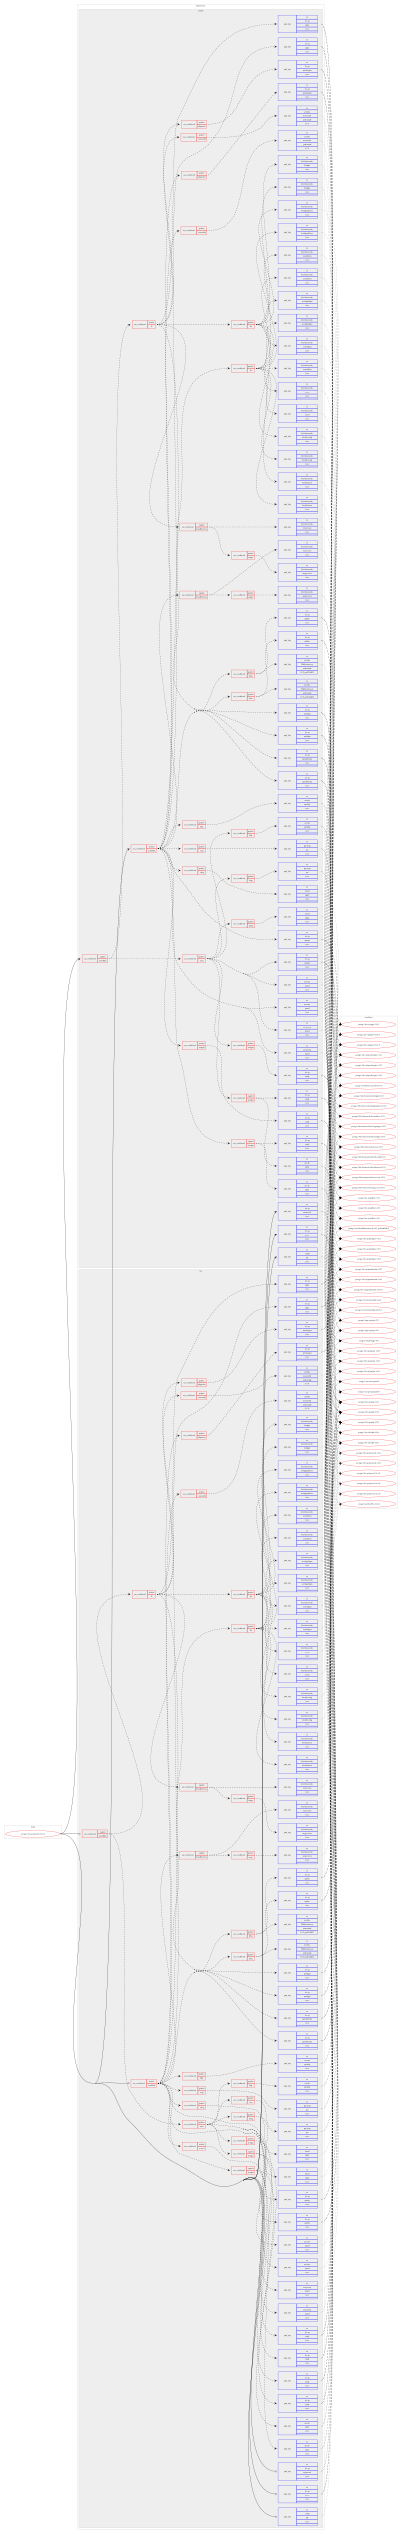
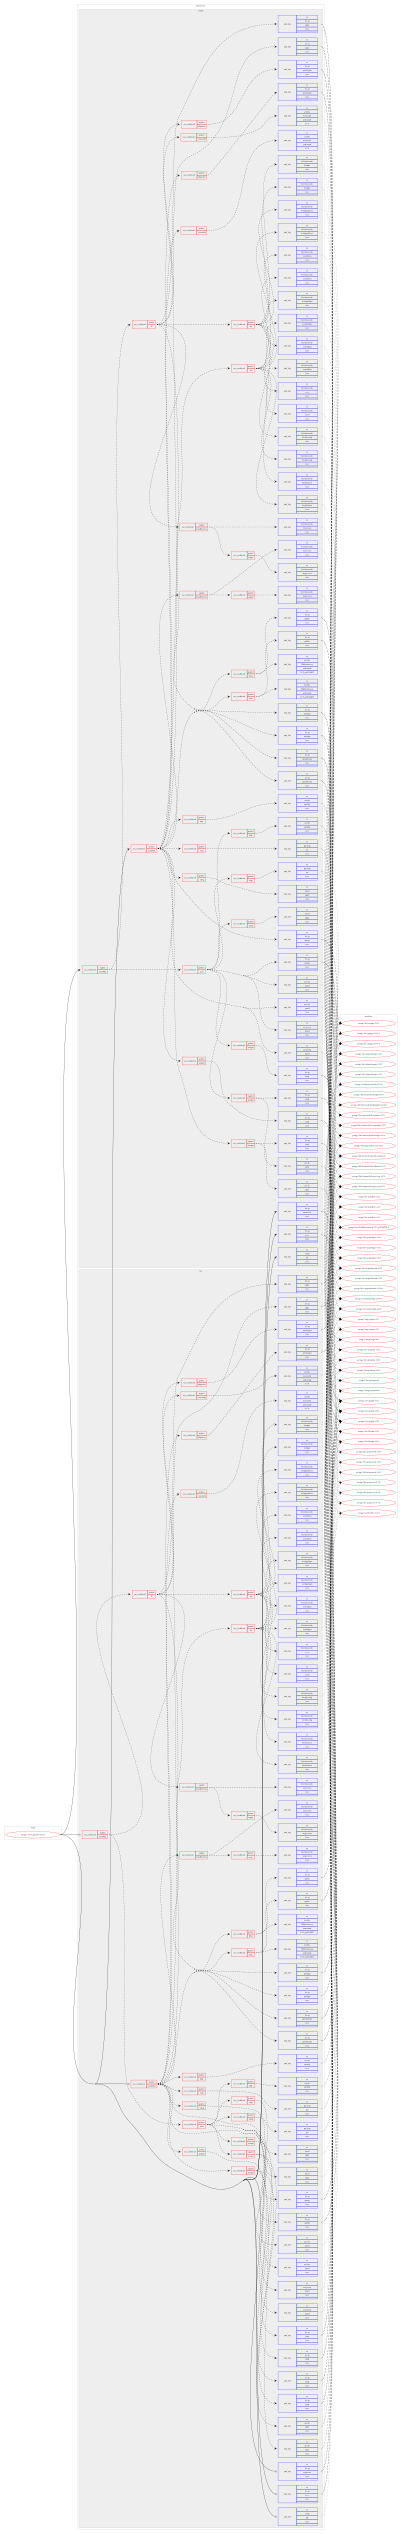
node "portage://dev-qt/qtnetwork-5.12.3": added
